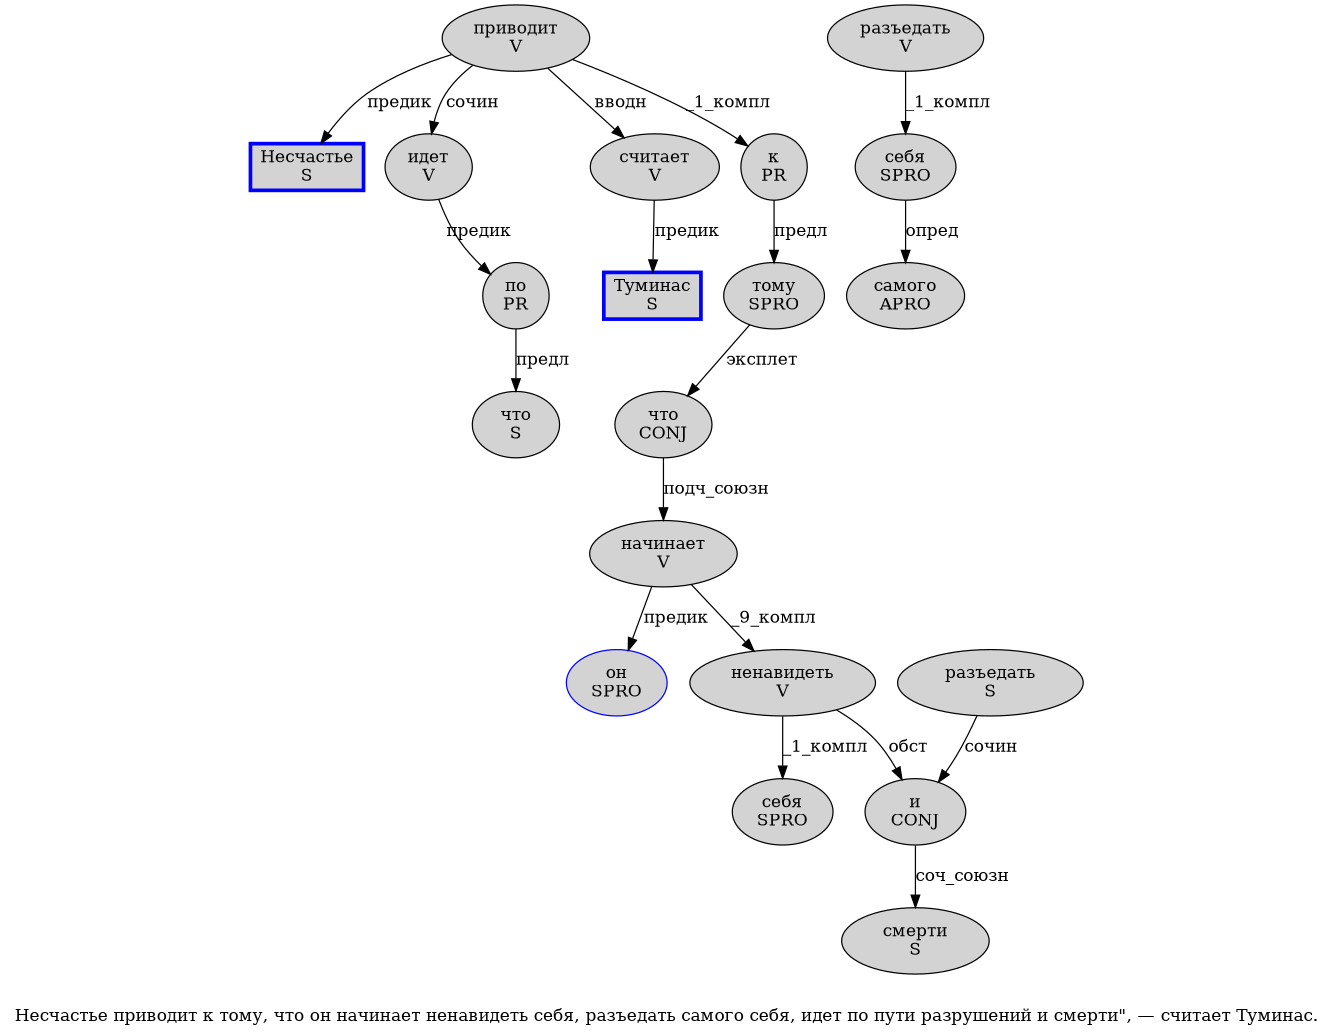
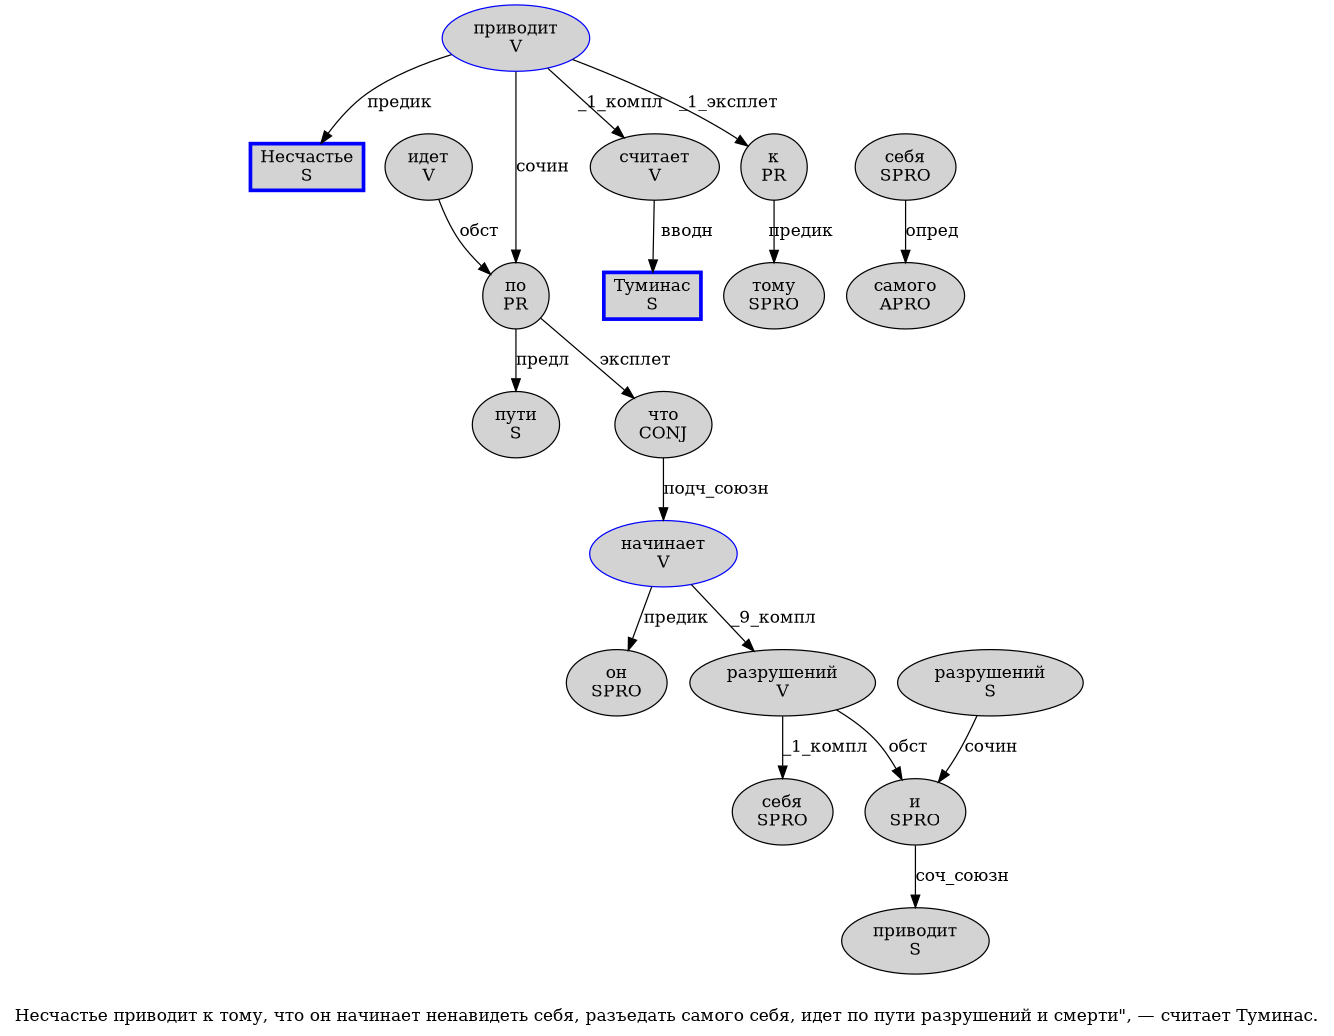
node "приводит V": color black -> blue
node "разъедать V": removed
edge "приводит V" -> "идет V": now "приводит V" -> "по PR"
edge "приводит V" -> "считает V": label "вводн" -> "_1_компл"
edge "приводит V" -> "к PR": label "_1_компл" -> "_1_эксплет"
edge "идет V" -> "по PR": label "предик" -> "обст"
edge "считает V" -> "Туминас S": label "предик" -> "вводн"
edge "к PR" -> "тому SPRO": label "предл" -> "предик"
edge "тому SPRO" -> "что CONJ": now "по PR" -> "что CONJ"
node "что S": label "что S" -> "пути S"
node "начинает V": color black -> blue
node "он SPRO": color blue -> black
node "ненавидеть V": label "ненавидеть V" -> "разрушений V"
node "разъедать S": label "разъедать S" -> "разрушений S"
node "и CONJ": label "и CONJ" -> "и SPRO"
node "смерти S": label "смерти S" -> "приводит S"
